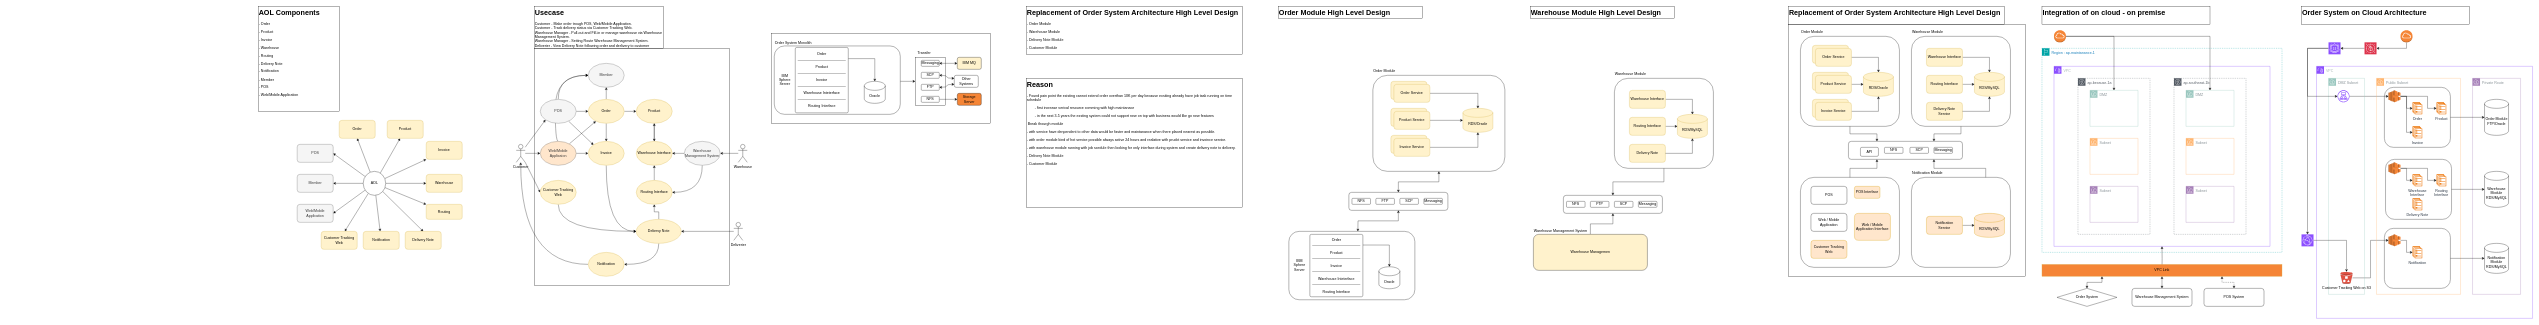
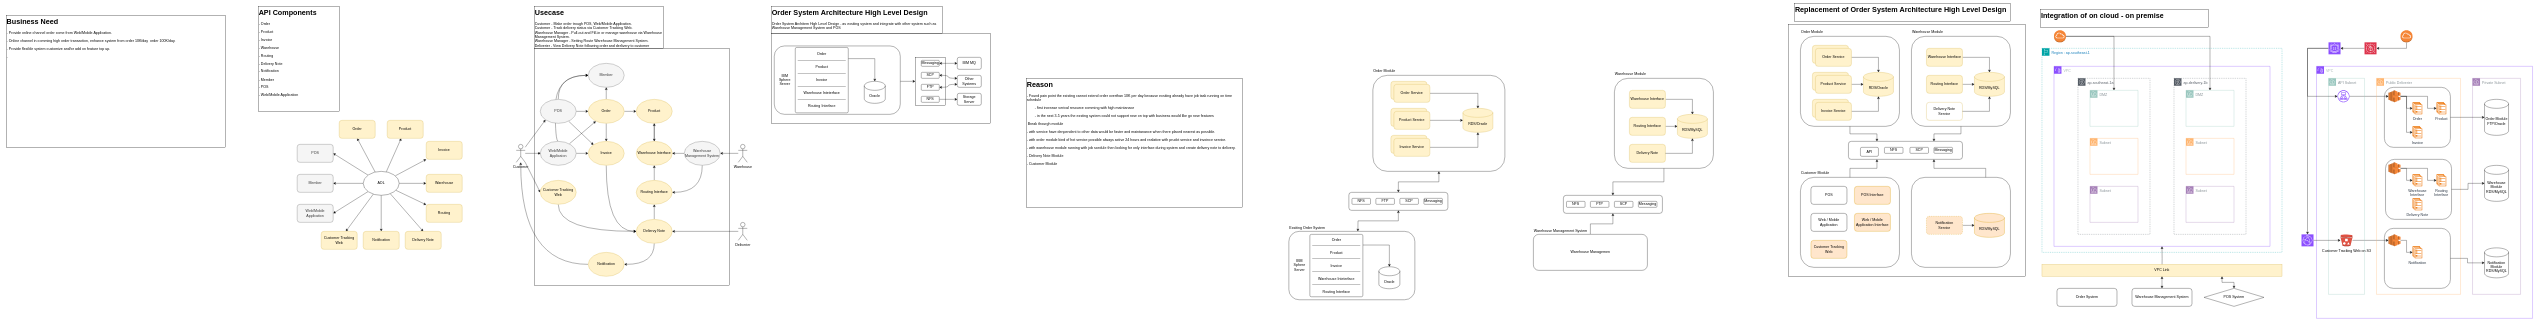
node "Order Module High Level Design": removed
node "Warehouse Module High Level Design": removed
node "Replacement of Order System Architecture High Level Design": moved (1896, 15) -> (1902, 12)
node "Integration of on cloud - on premise": moved (2126, 15) -> (2124, 18)
node "Order System on Cloud Architecture": removed
node "Order System Architecture High Level DesignOrder System Architem High Level Design - as exsiting system and integrate with other system such as Warehouse Management System and POS": added
node "Replacement of Order System Architecture High Level Design- Order Module - Warehouse Module - Delivery Note Module - Customer Module": removed
node "AOL Components- Order - Product - Invoice - Warehouse - Routing - Delivery Note - Notification - Member - POS - Web/Mobile Application": label "AOL Components- Order - Product - Invoice - Warehouse - Routing - Delivery Note - Notification - Member - POS - Web/Mobile Application" -> "API Components- Order - Product - Invoice - Warehouse - Routing - Delivery Note - Notification - Member - POS - Web/Mobile Application"
node "Order System Monolith": removed
node "Region : ap-maintanance-1": label "Region : ap-maintanance-1" -> "Region : ap-southeast-1"
node "Transfer": removed
node "IBM MQ": fillcolor #fff2cc -> #ffffff
node "Business Need- Provide online channel order come from Web/Mobile Application. - Online channel in comming high order transaction, enhance system from order 10K/day order 100K/day. - Provide flexible system customize and/or add on feature top up. -": added
node "Other Systems": moved (966, 81) -> (969, 81)
node "ap-because-1a": label "ap-because-1a" -> "ap-southeast-1a"
node "ap-southeast-1b": label "ap-southeast-1b" -> "ap-derlivery-1b"
node "DMZ Subnet": label "DMZ Subnet" -> "API Subnet"
node "Public Subnet": label "Public Subnet" -> "Public Deliverier"
node "Private Route": label "Private Route" -> "Private Subnet"
node "Storage Server": fillcolor #f58536 -> #ffffff
node "Delivery Note Service": fillcolor #fff2cc -> #ffffff
edge "Customer" -> "Web/Mobile Applicaion": arrowhead classic -> diamond
node "Web/Mobile Applicaion": fillcolor #ffe6cc -> #f5f5f5
node "Customer Module": added
node "Notification Module": removed
node "AOL": size 23x24 -> 36x24
node "Warehouse Module RDS/MySQL": moved (2496, 189) -> (2496, 183)
node "POS Interface": size 26x12 -> 36x18
node "Routing": size 36x15 -> 36x18
node "Notification Service": style solid -> dashed
node "Web / Mobile Application Interface": size 36x27 -> 36x18
node "Exsiting Order System": added
node "Deliervy Note": size 45x24 -> 36x24
node "Deliverier": moved (738, 231) -> (743, 231)
node "Warehouse Managemen": fillcolor #fff2cc -> #ffffff
node "Notification Module RDS/MySQL": moved (2496, 258) -> (2496, 263)
node "VPC Link": fillcolor #f58536 -> #fff2cc
node "Customer Tracking Web on S3": moved (2346, 278) -> (2346, 240)
edge "VPC Link" -- "POS System": style dashed -> solid
edge "VPC Link" -- "Order System": removed
node "Order System": shape diamond -> rounded rectangle
node "POS System": shape rounded rectangle -> diamond
